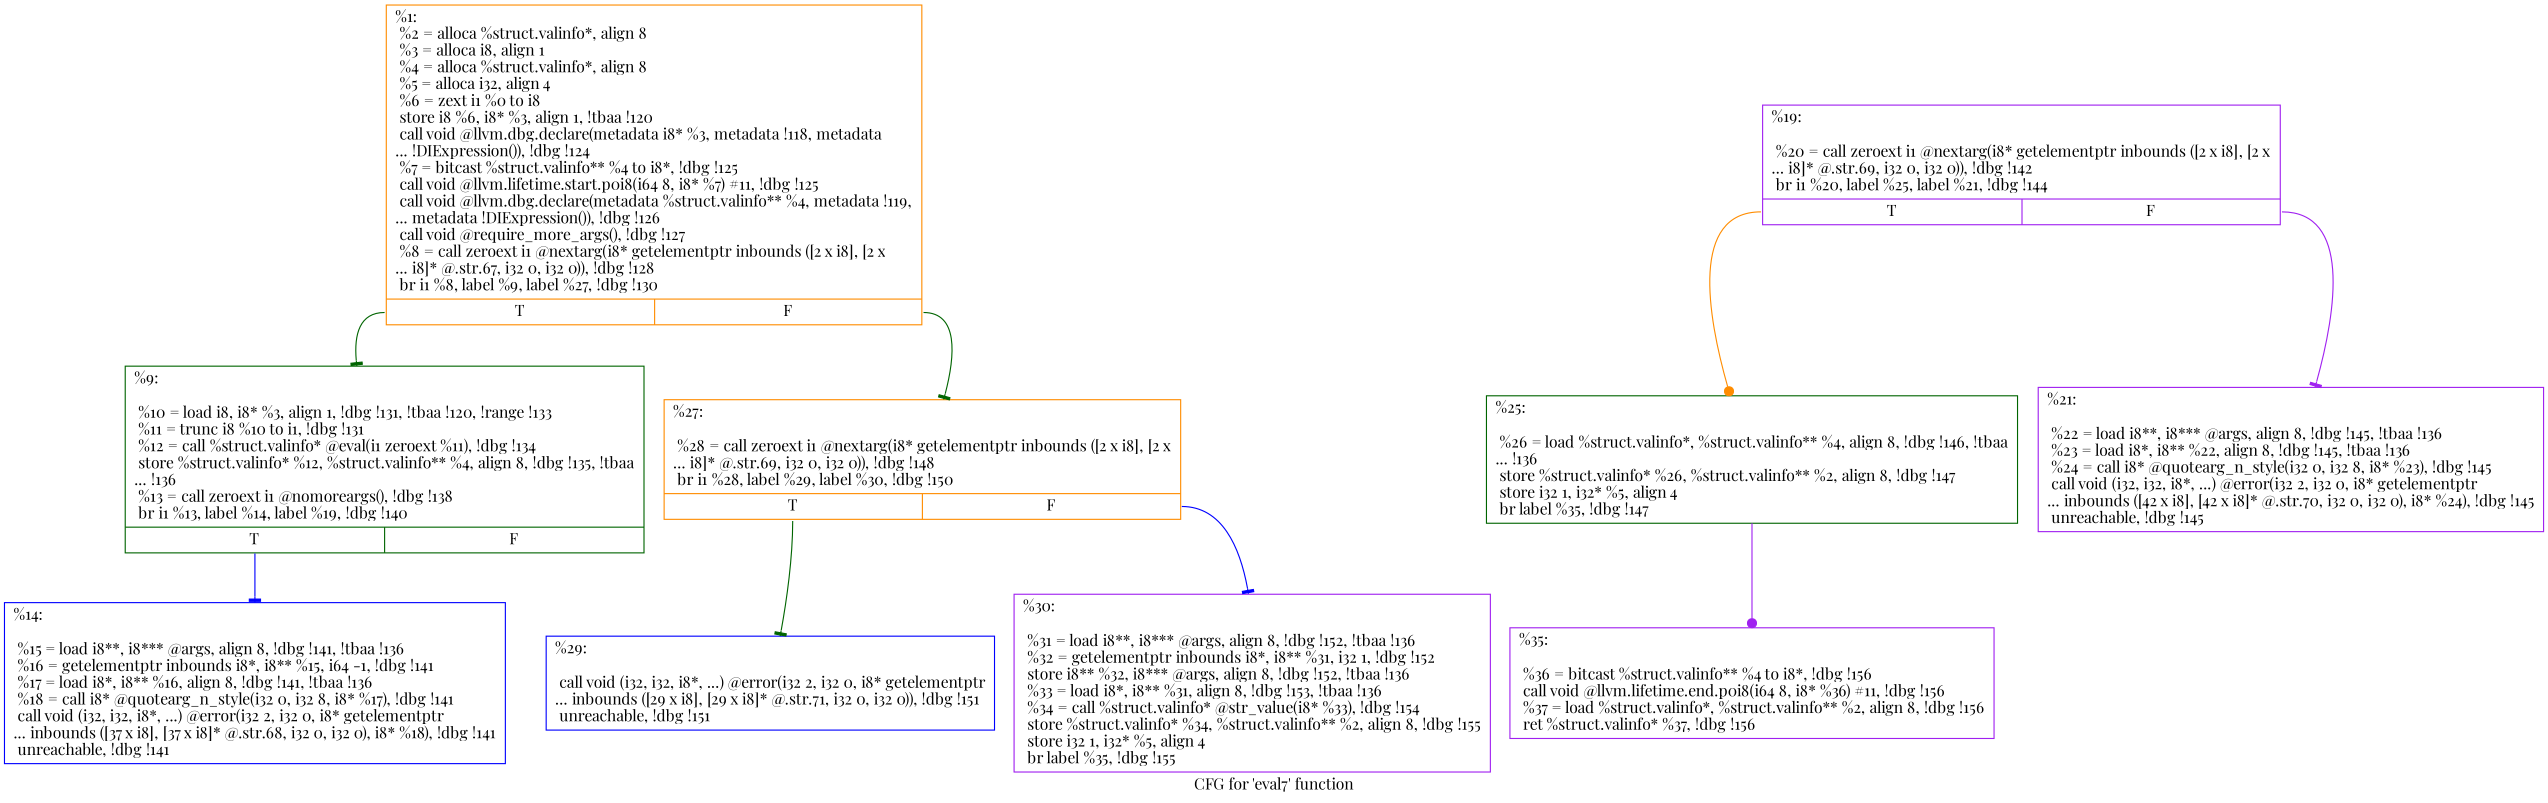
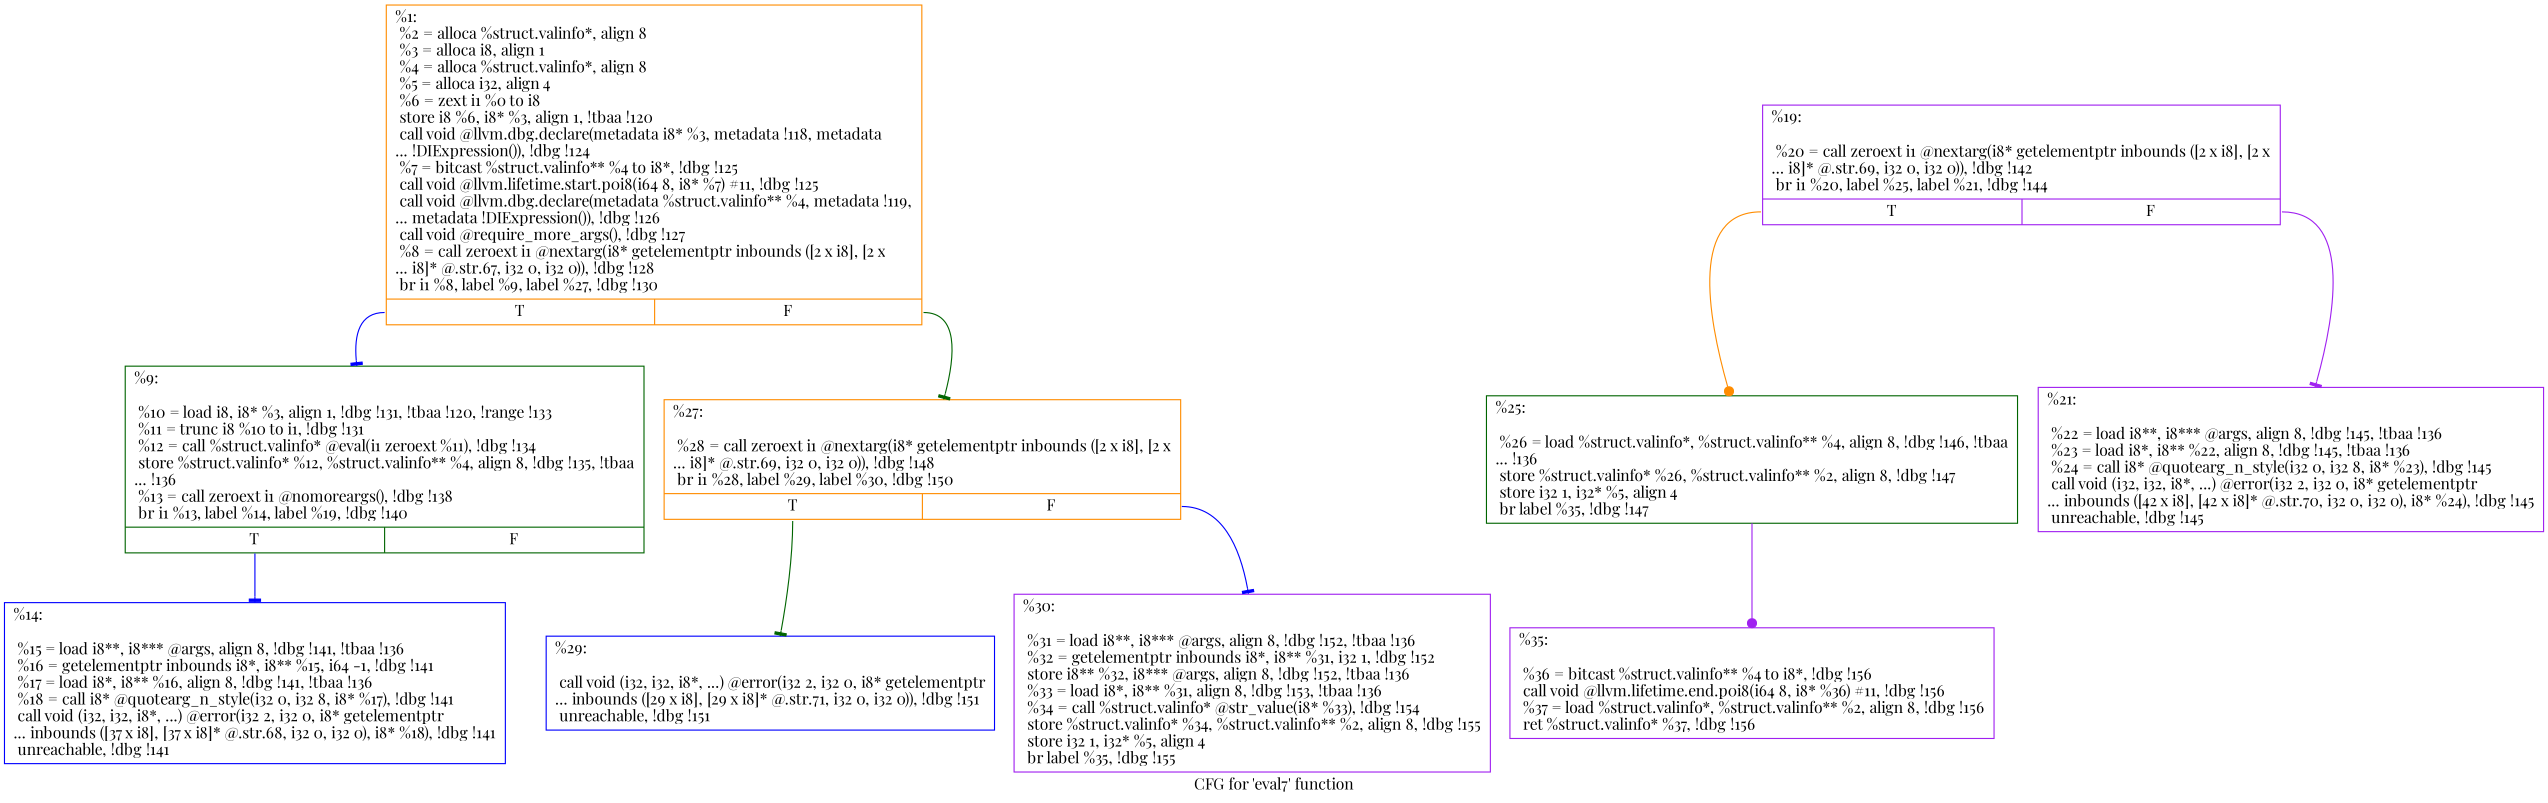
edge "%1:" -> "%9:": color darkgreen -> blue
